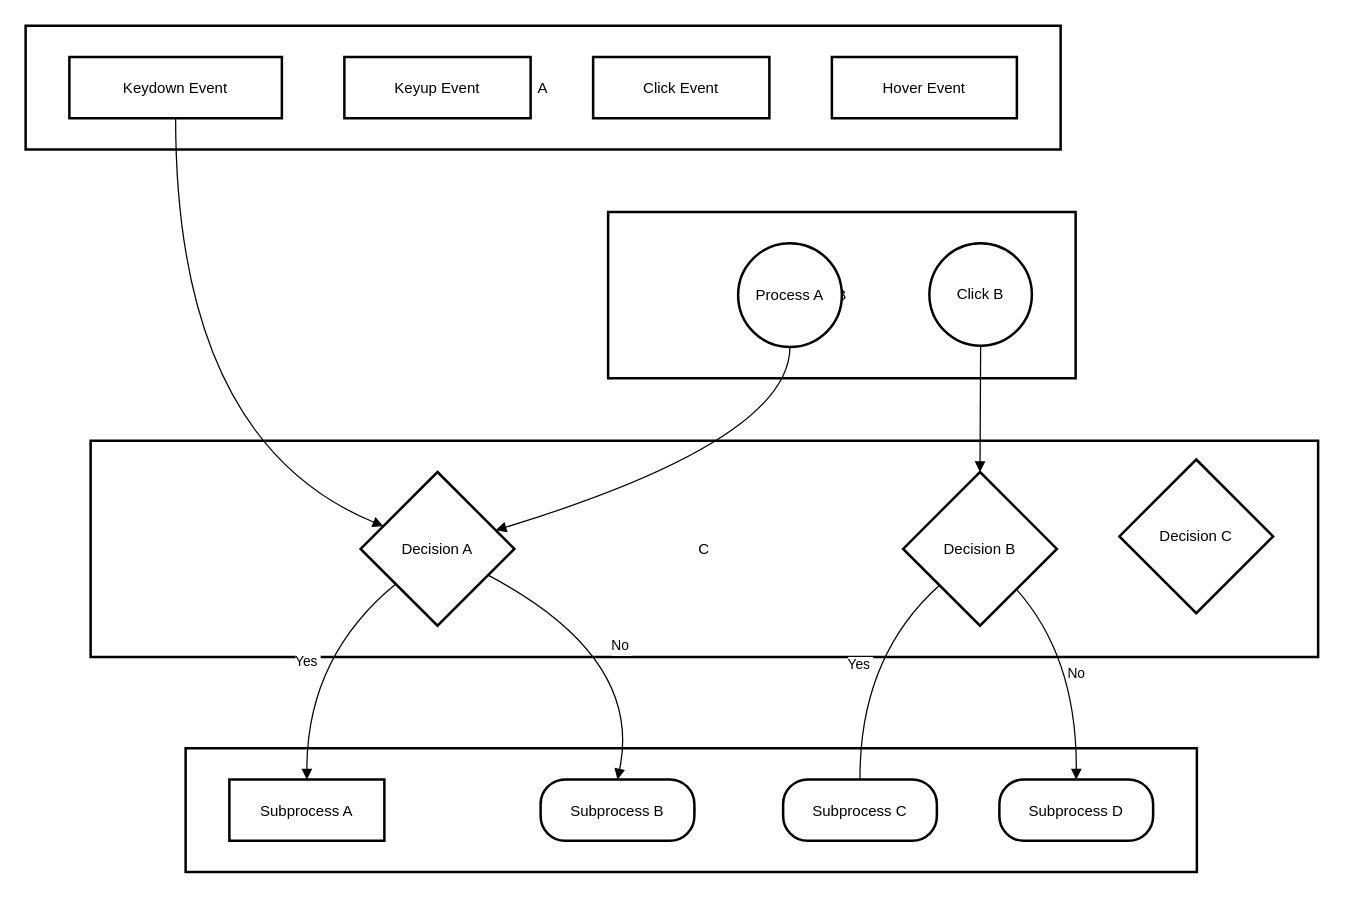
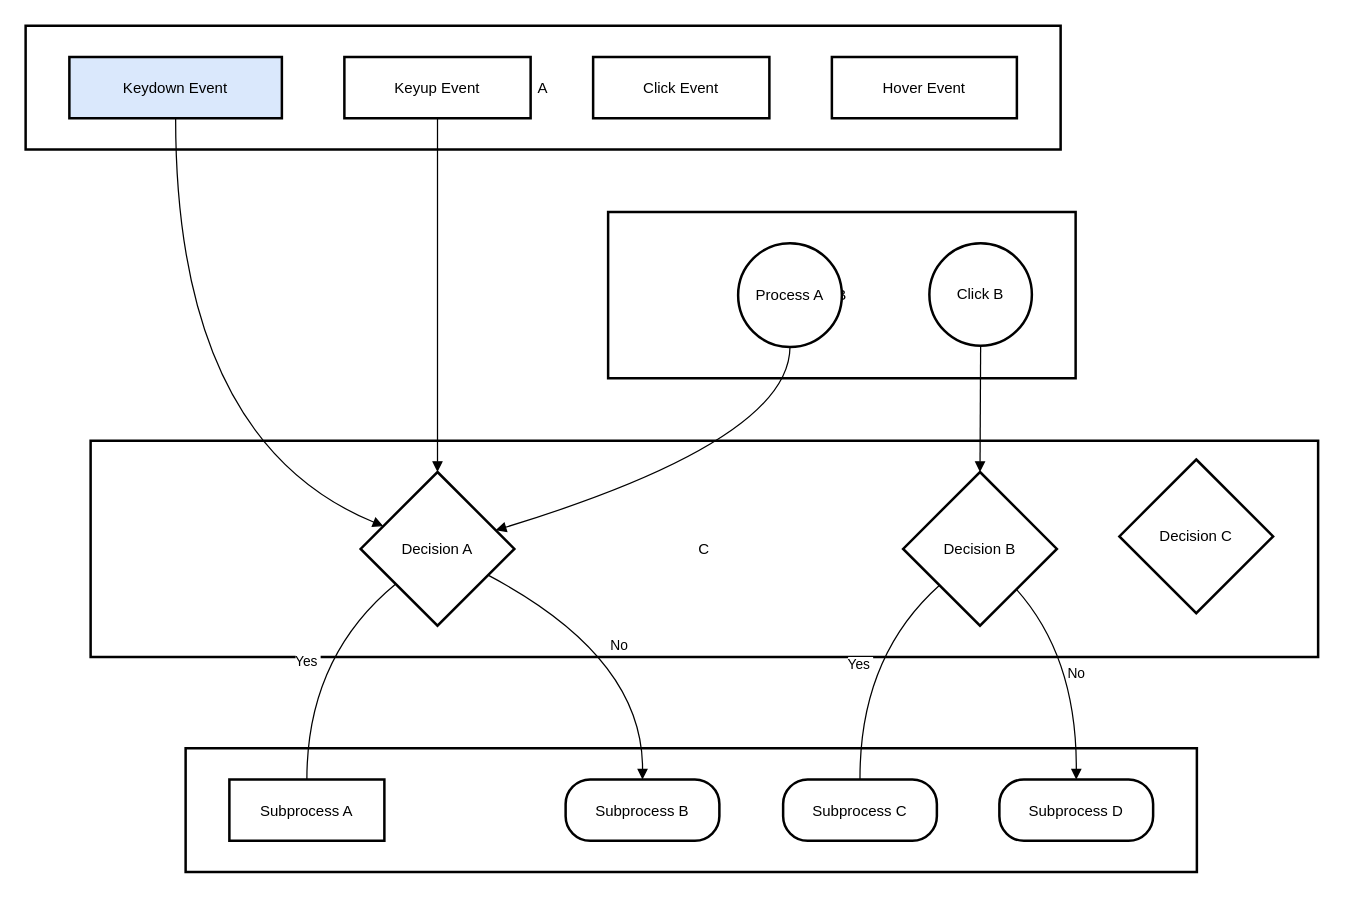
node "Keydown Event": fillcolor #ffffff -> #dae8fc
edge "Keyup Event" -> "Decision A": added
edge "Decision A" -> "Subprocess A": arrowhead block -> none
node "Subprocess B": moved (618, 810) -> (643, 810)
